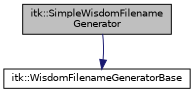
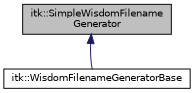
edge "itk::SimpleWisdomFilename Generator" -> "itk::WisdomFilenameGeneratorBase": reversed
